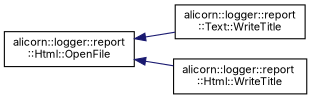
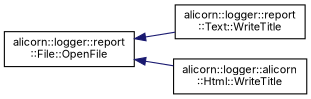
node "alicorn::logger::report ::Html::OpenFile": label "alicorn::logger::report ::Html::OpenFile" -> "alicorn::logger::report ::File::OpenFile"
node "alicorn::logger::report ::Html::WriteTitle": label "alicorn::logger::report ::Html::WriteTitle" -> "alicorn::logger::alicorn ::Html::WriteTitle"
